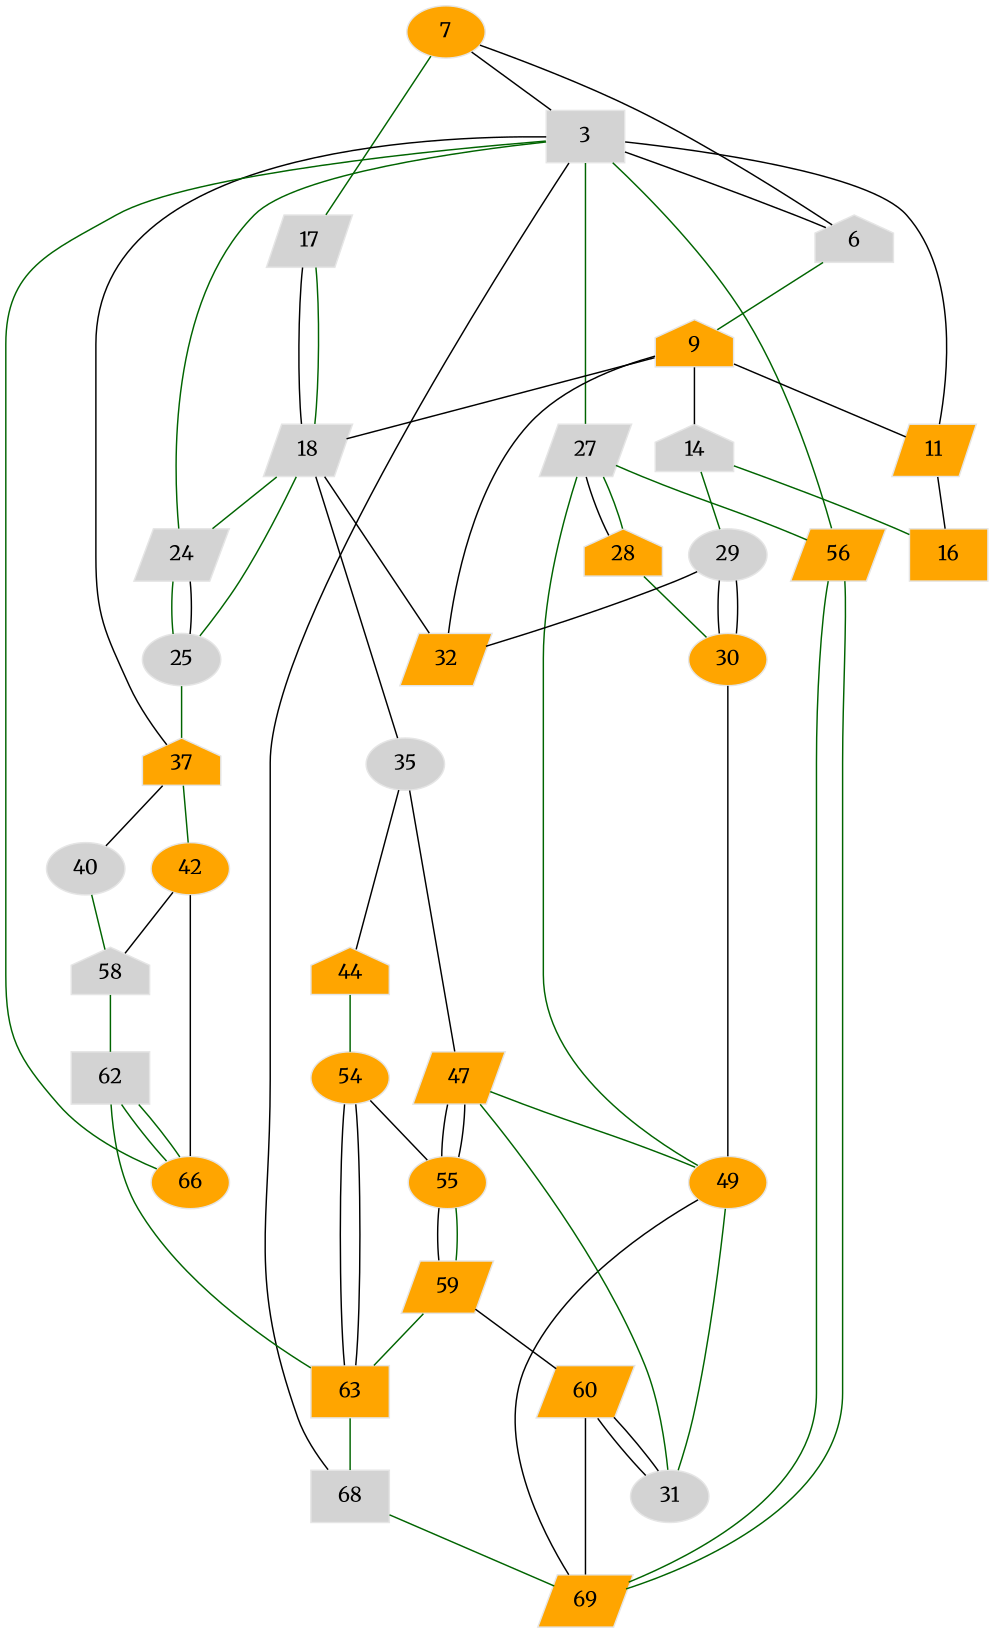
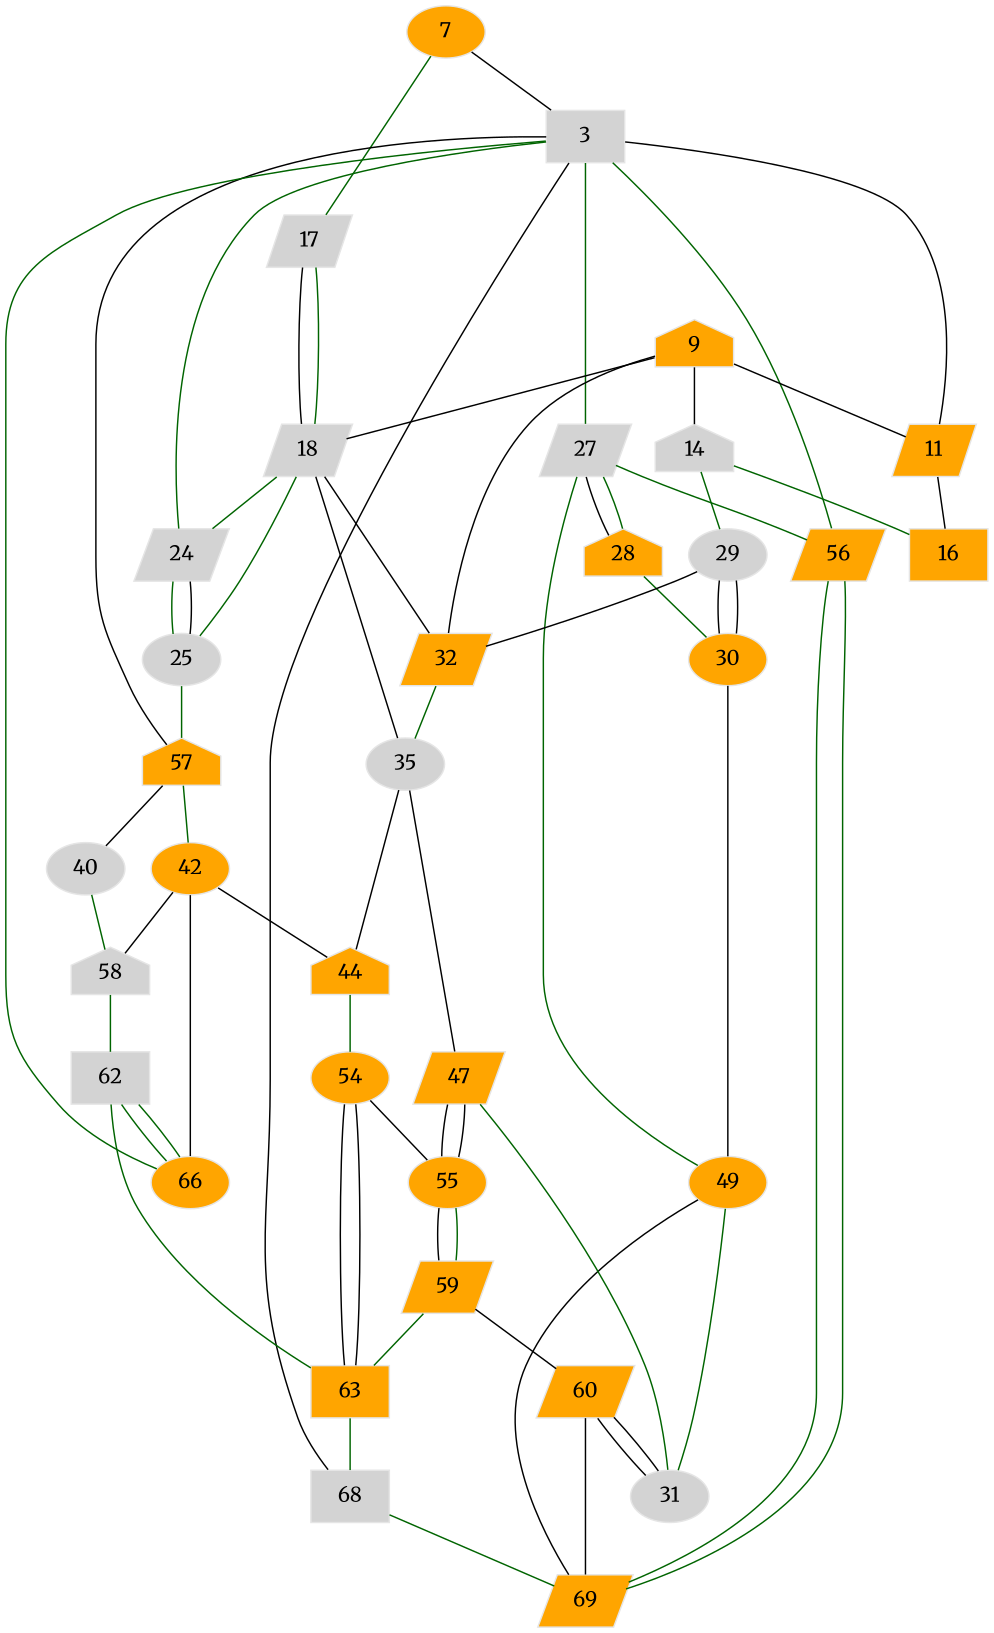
node "6": removed
edge "32" -- "35": added
node "37": label "37" -> "57"
edge "42" -- "44": added
edge "47" -- "49": removed
